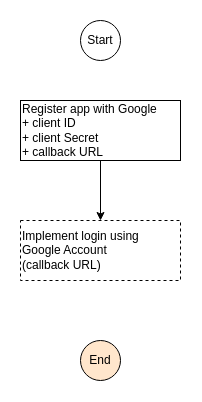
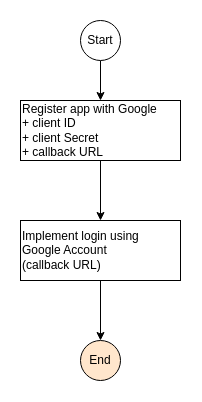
edge "Start" -> "Register app with Google + client ID + client Secret + callback URL": added
node "Implement login using Google Account (callback URL)": style dashed -> solid
edge "Implement login using Google Account (callback URL)" -> "End": added
